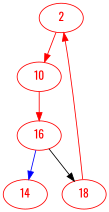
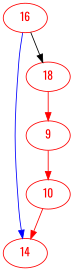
node "2": label "2" -> "9"
edge "10" -> "16": now "10" -> "14"
